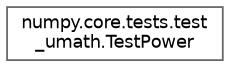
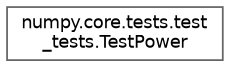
node "numpy.core.tests.test _umath.TestPower": label "numpy.core.tests.test _umath.TestPower" -> "numpy.core.tests.test _tests.TestPower"
